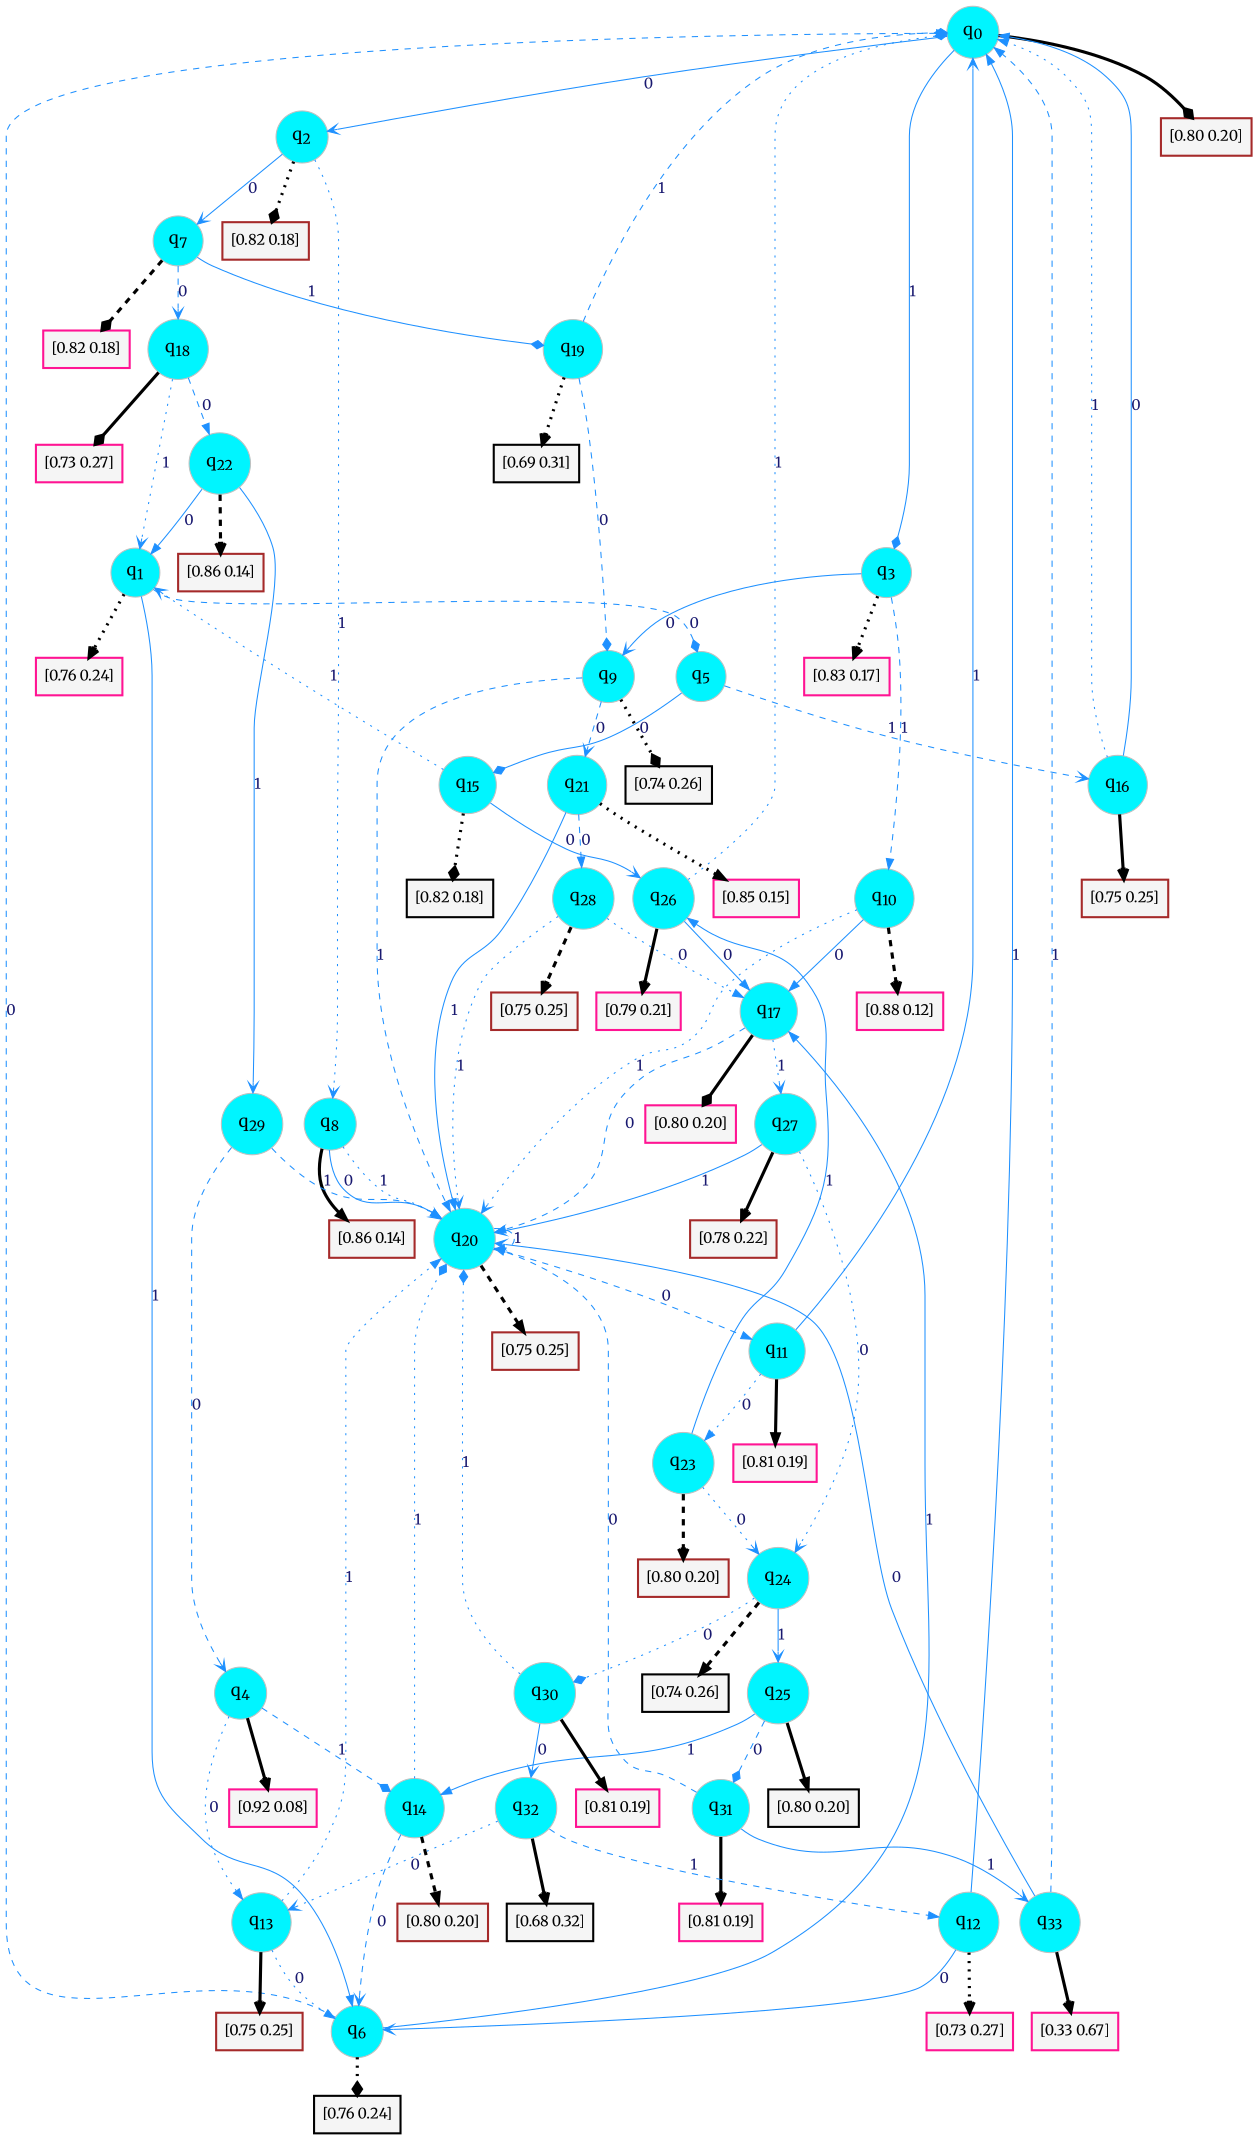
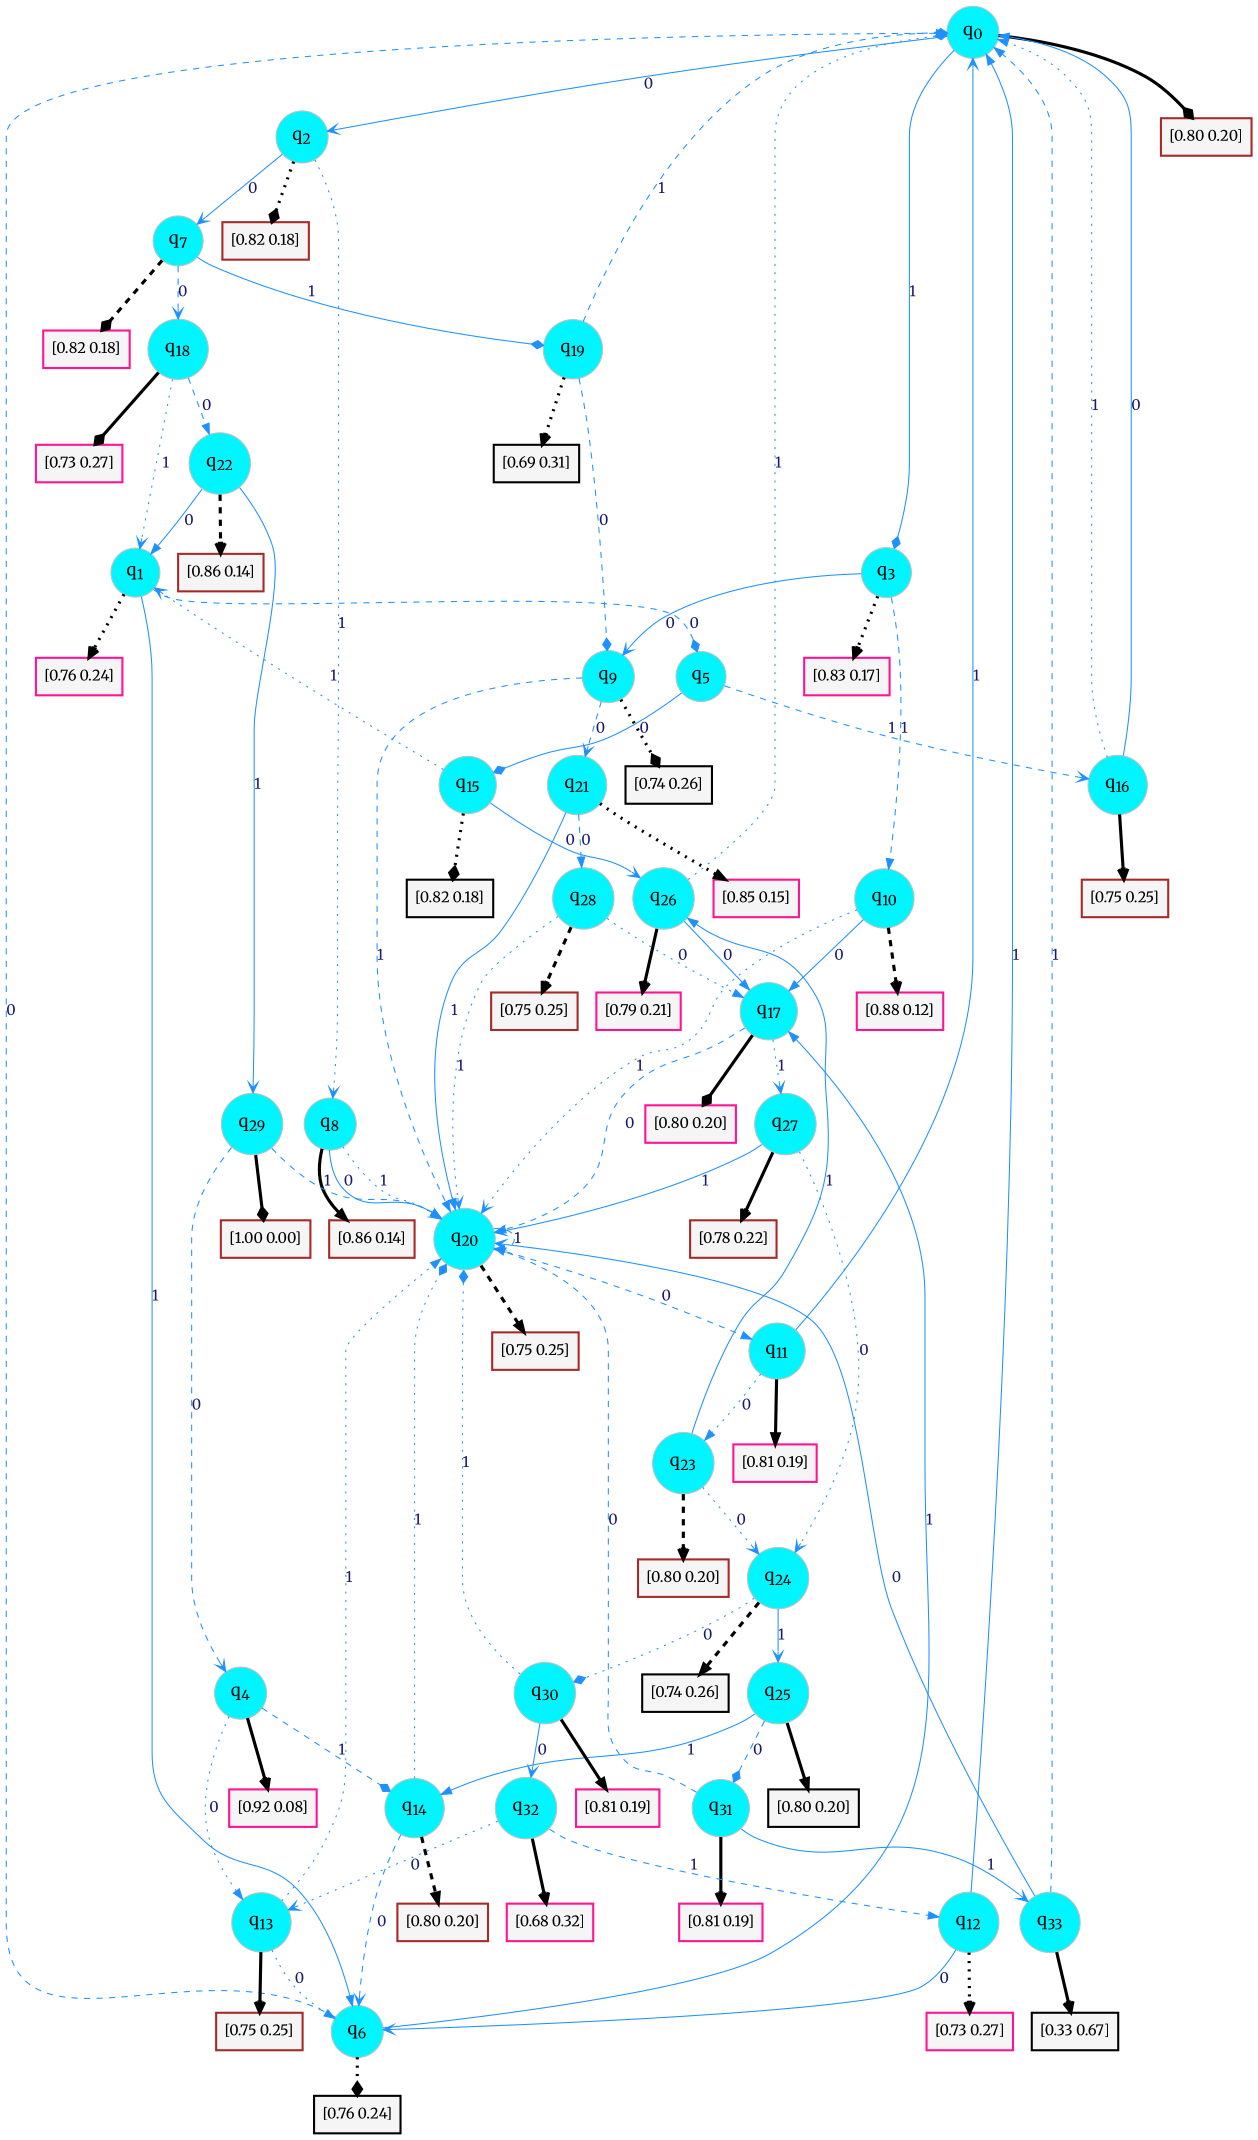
node "[1.00 0.00]": added
node "[0.68 0.32]": color black -> deeppink
node "[0.33 0.67]": color deeppink -> black
